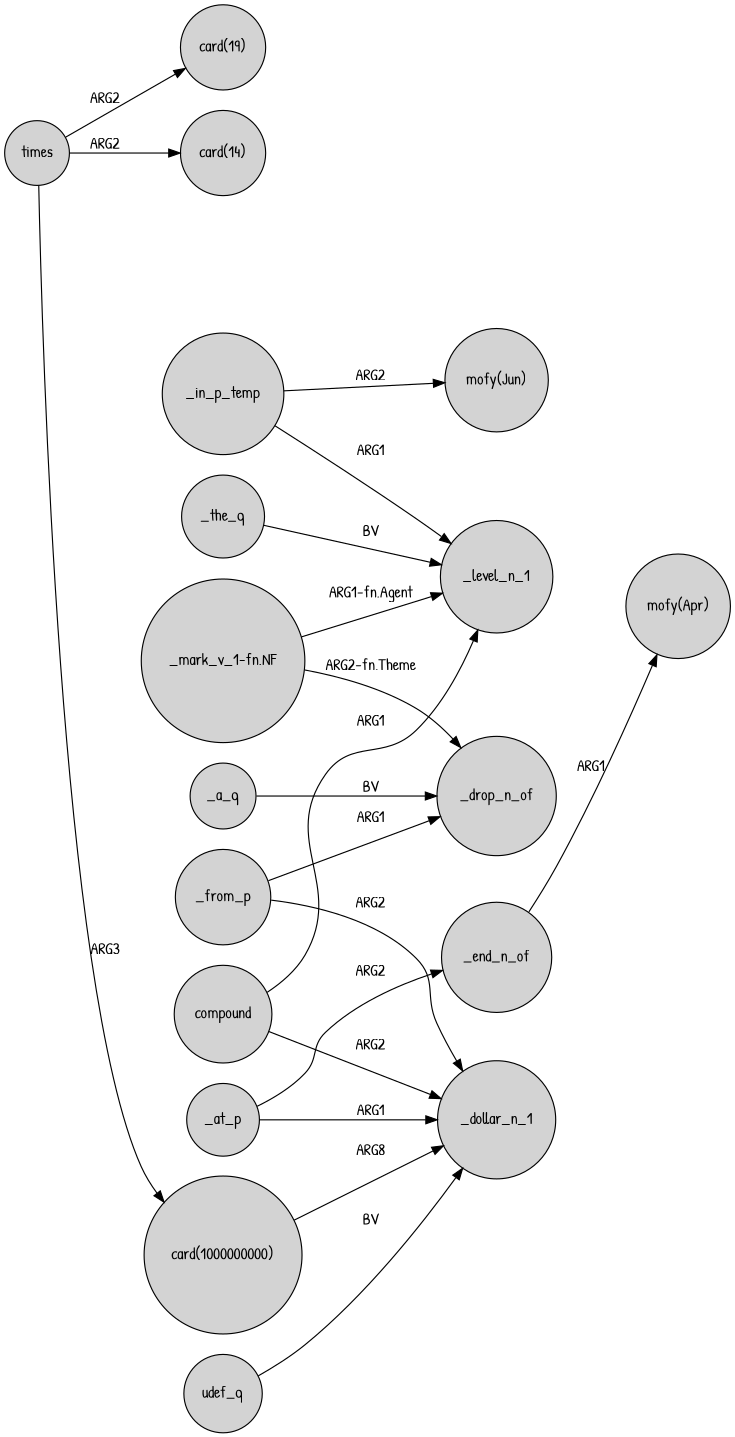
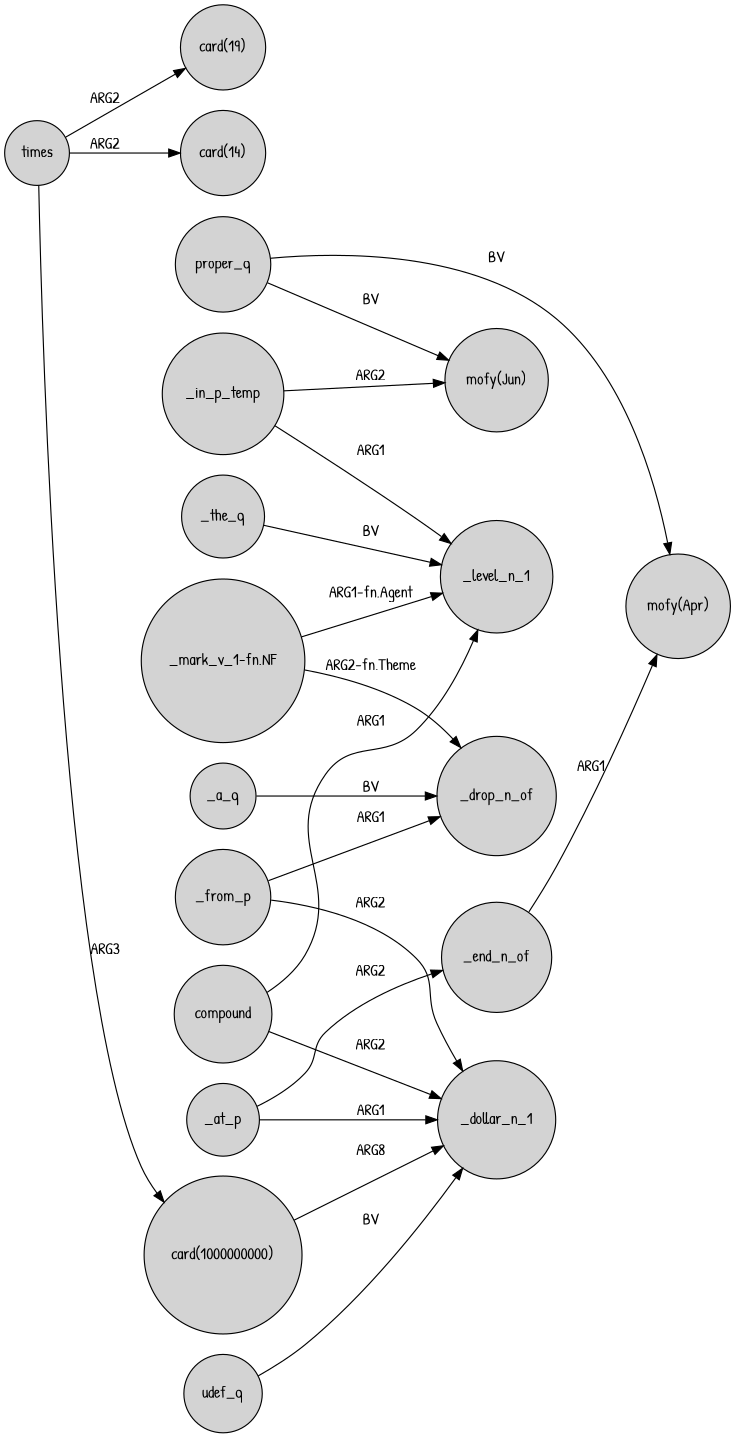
node "proper_q": added
